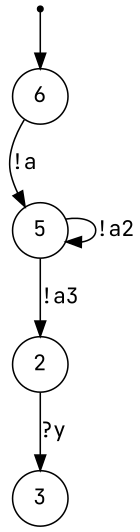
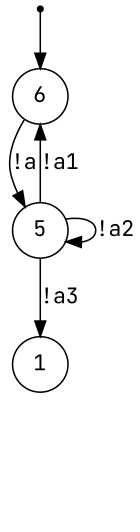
edge "5" -> "6": added, label "!a1"
node "2": label "2" -> "1"
node "3": removed
